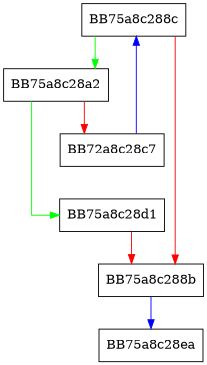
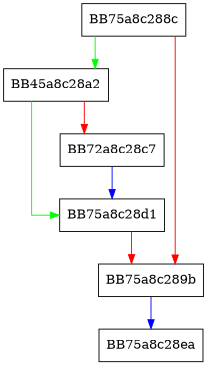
node "BB75a8c28a2": label "BB75a8c28a2" -> "BB45a8c28a2"
edge "BB72a8c28c7" -> "BB75a8c288c": now "BB72a8c28c7" -> "BB75a8c28d1"
node "BB75a8c288b": label "BB75a8c288b" -> "BB75a8c289b"
